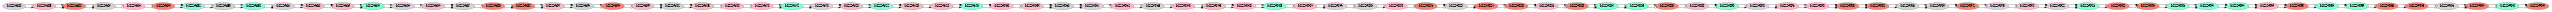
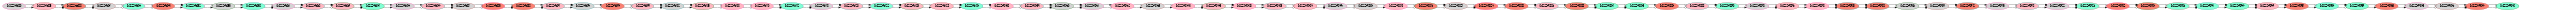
node "0x3222496044": fillcolor lightpink -> aquamarine
node "0x3222498785": fillcolor aquamarine -> lightpink
node "0x3222499075": fillcolor salmon -> lightgrey
node "0x3222499079": removed
